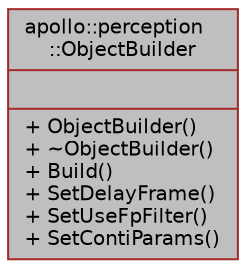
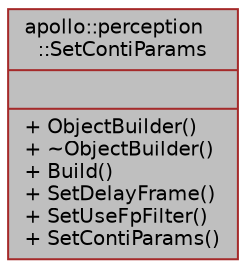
node "apollo::perception": text "::ObjectBuilder" -> "::SetContiParams"
